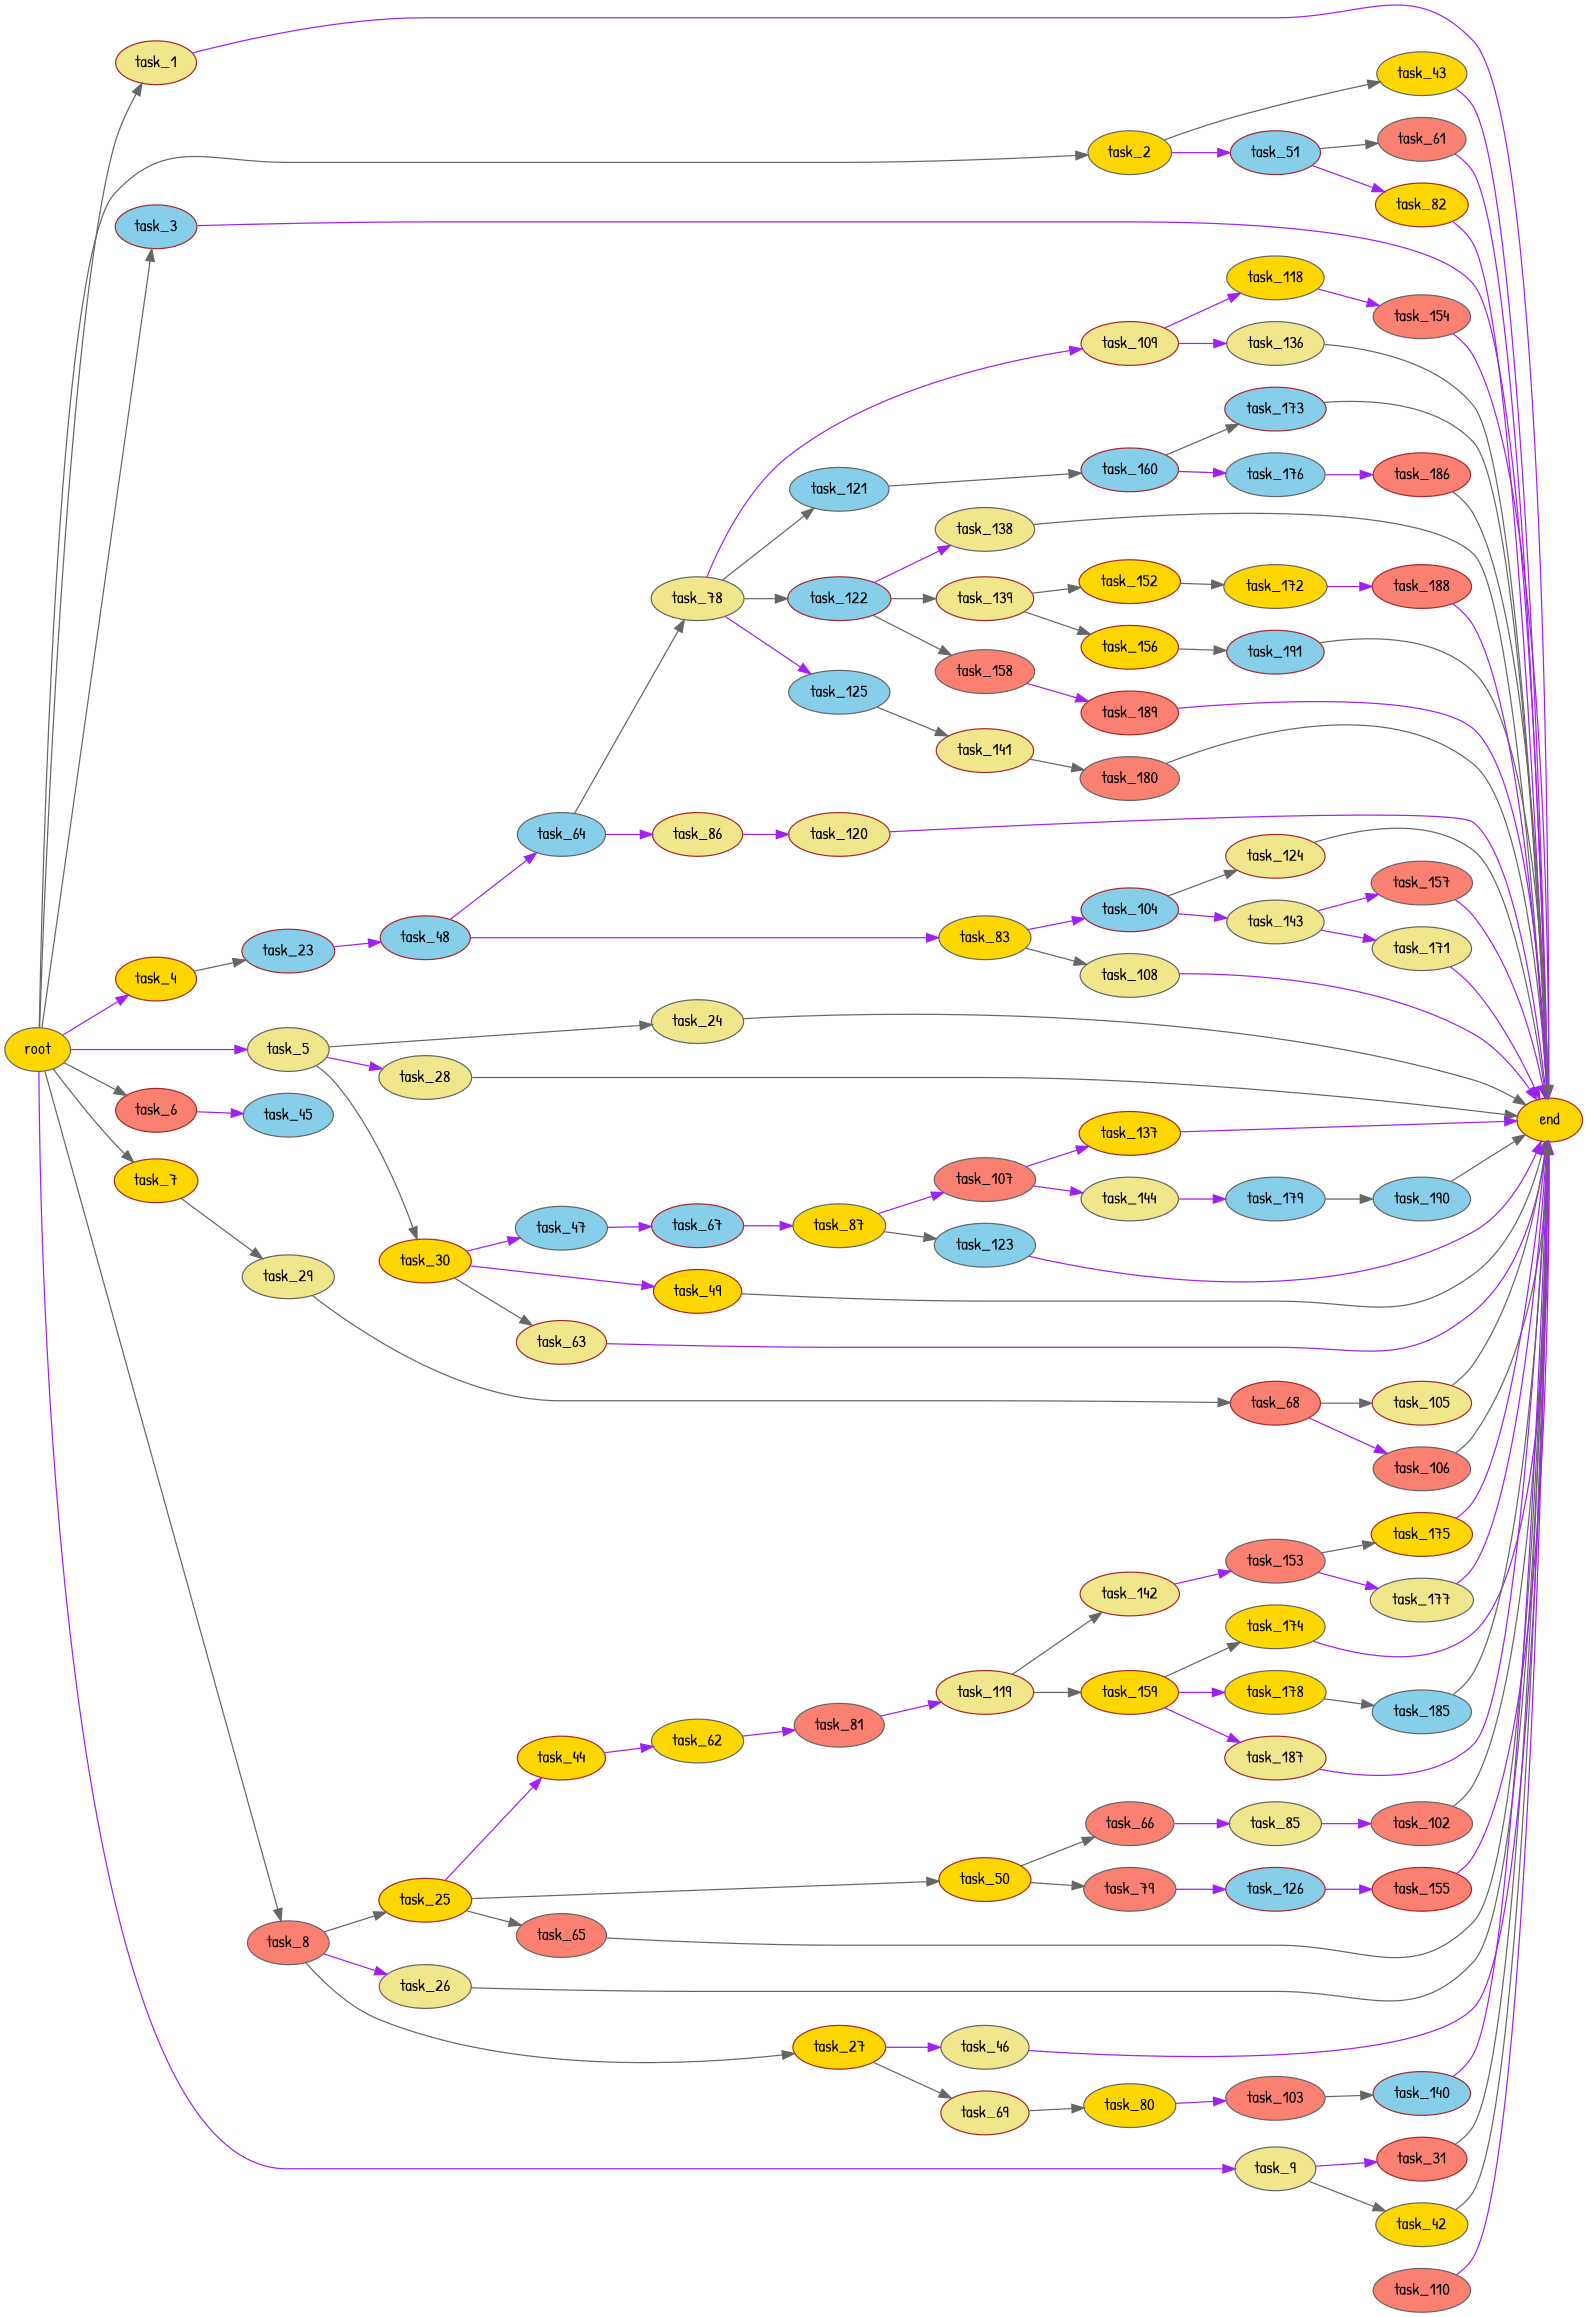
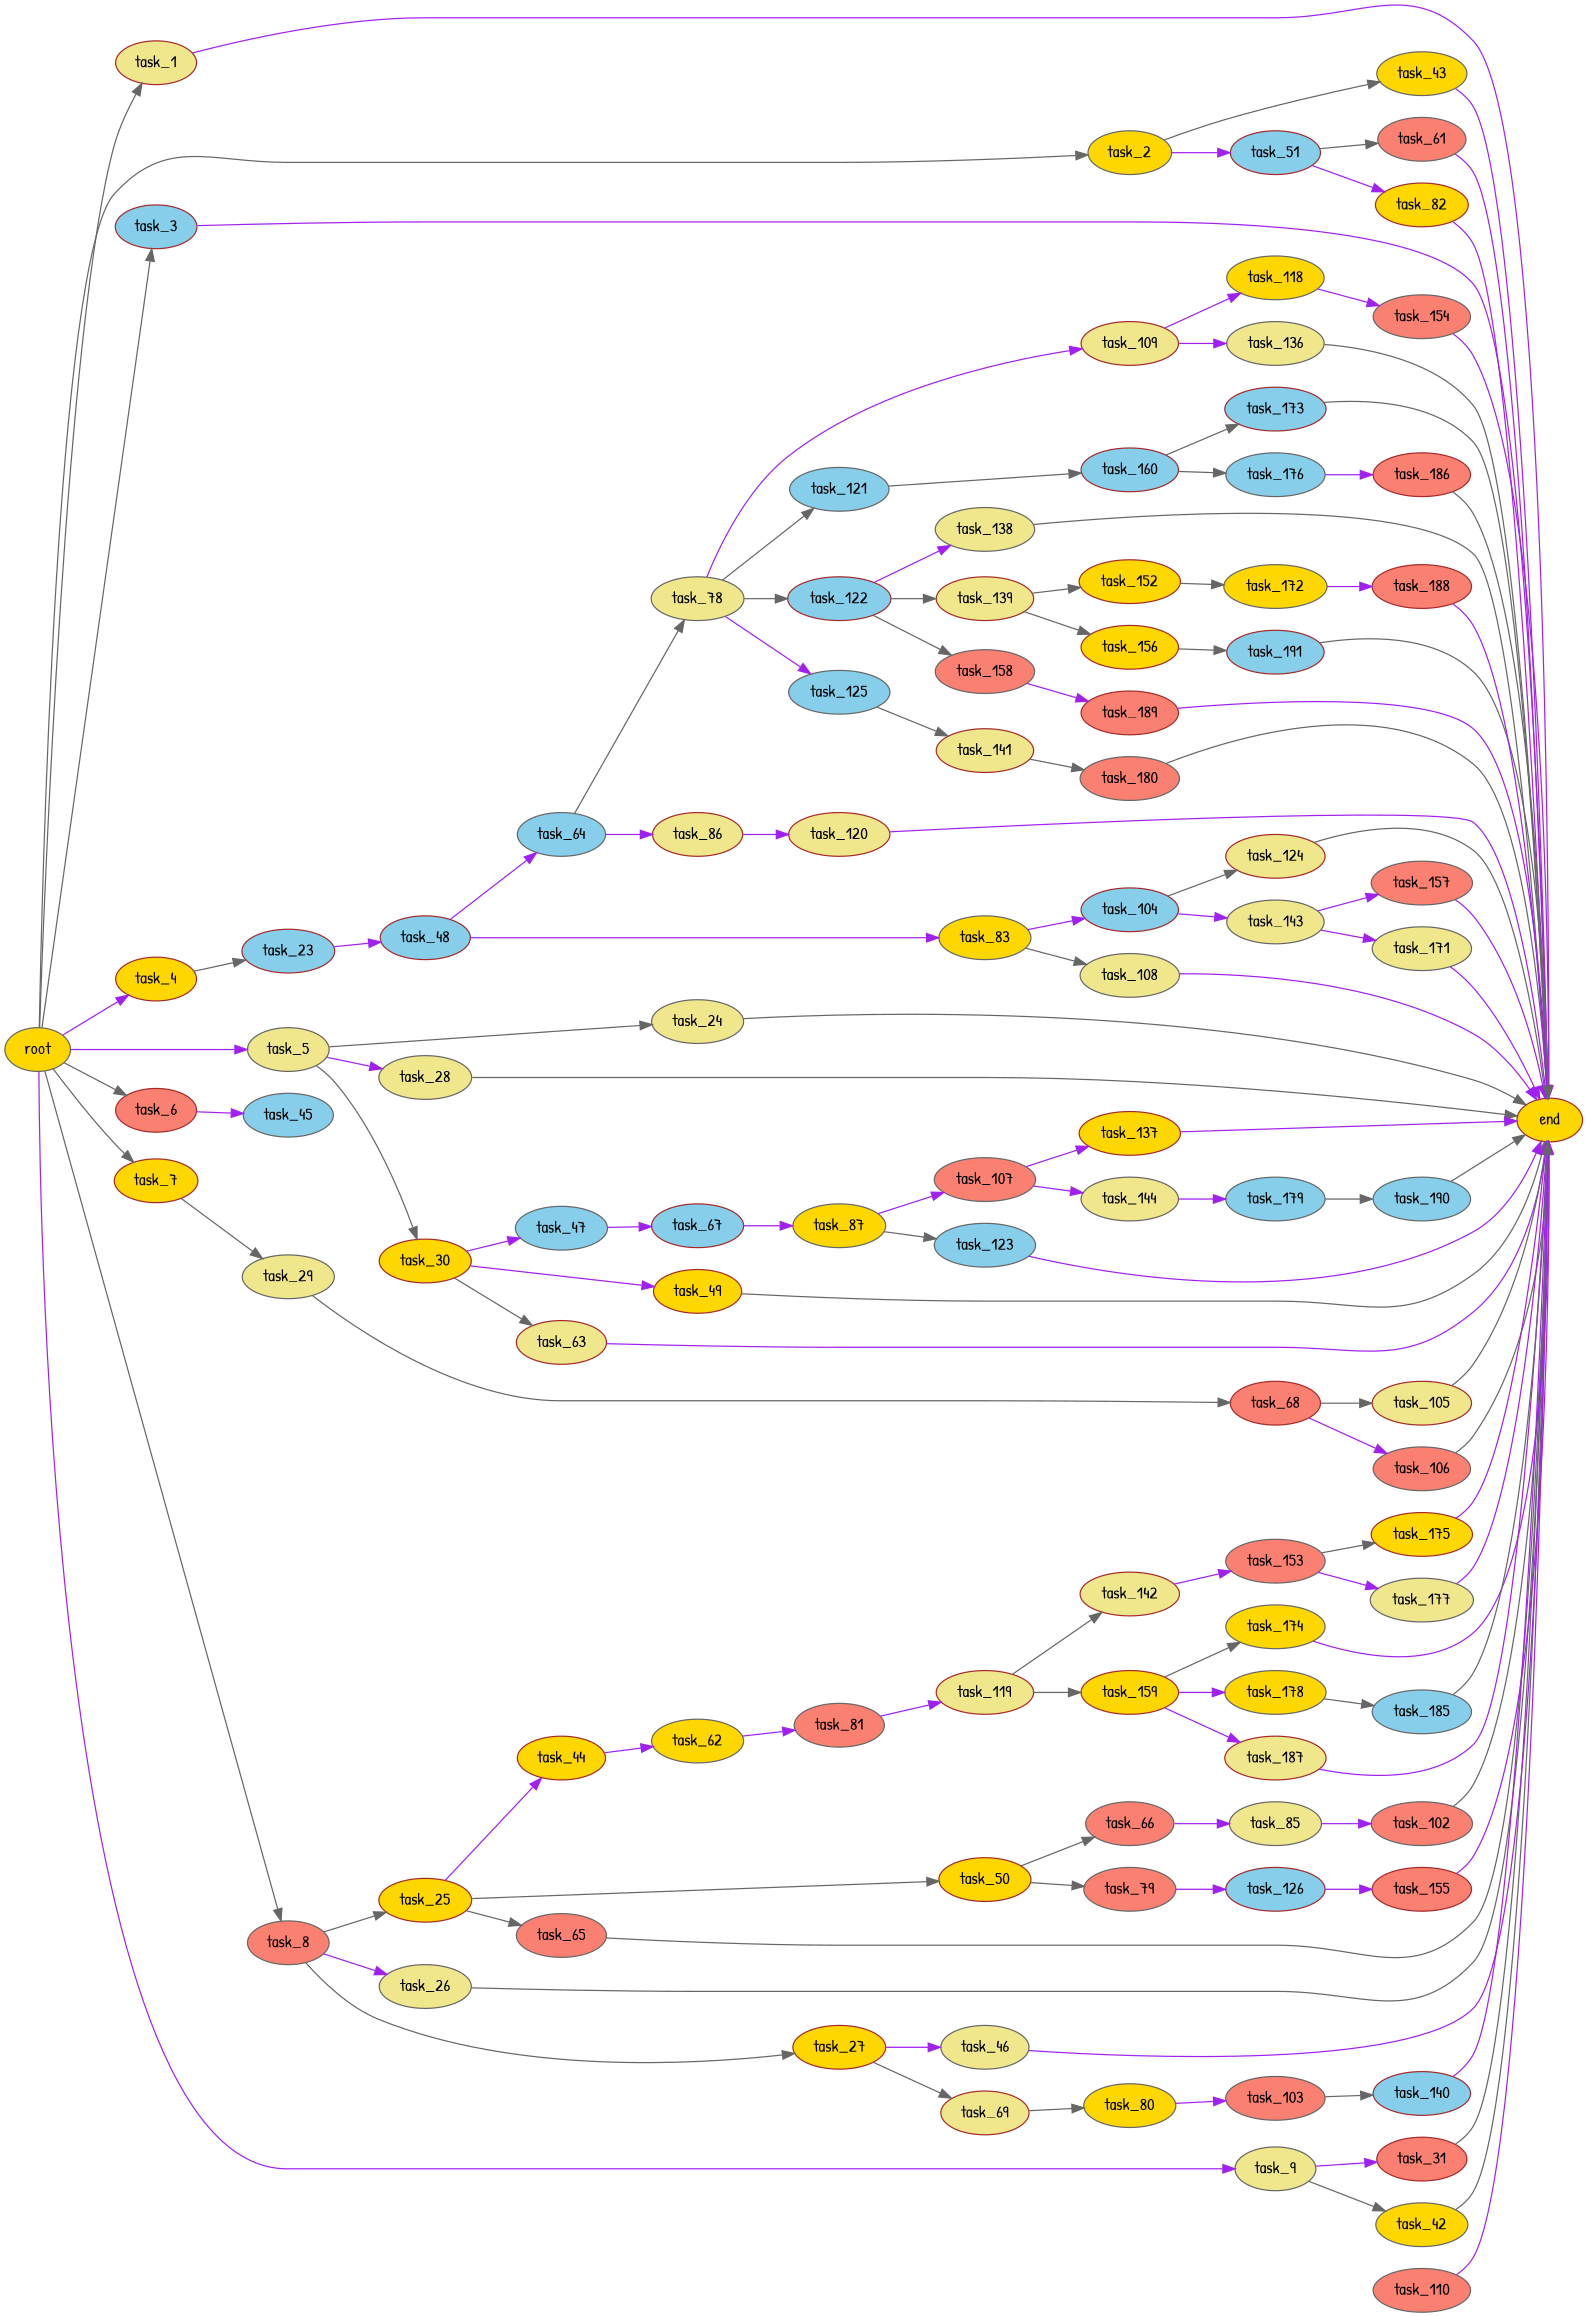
edge "task_160" -> "task_176": color purple -> gray40
